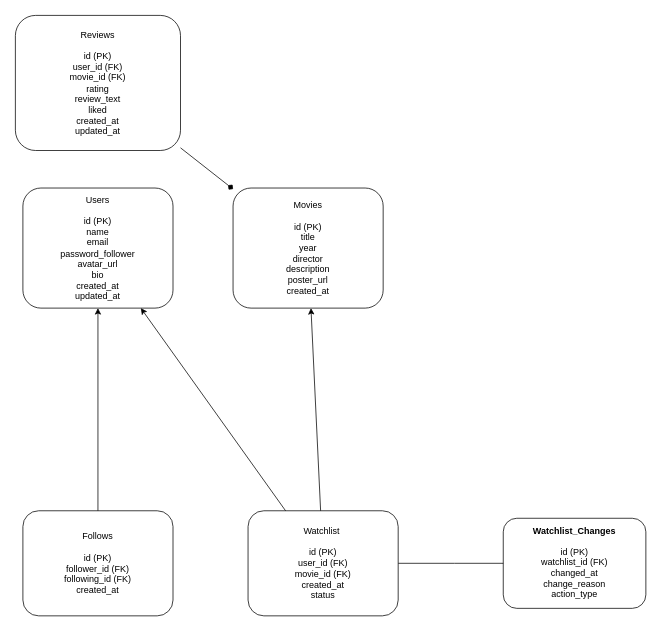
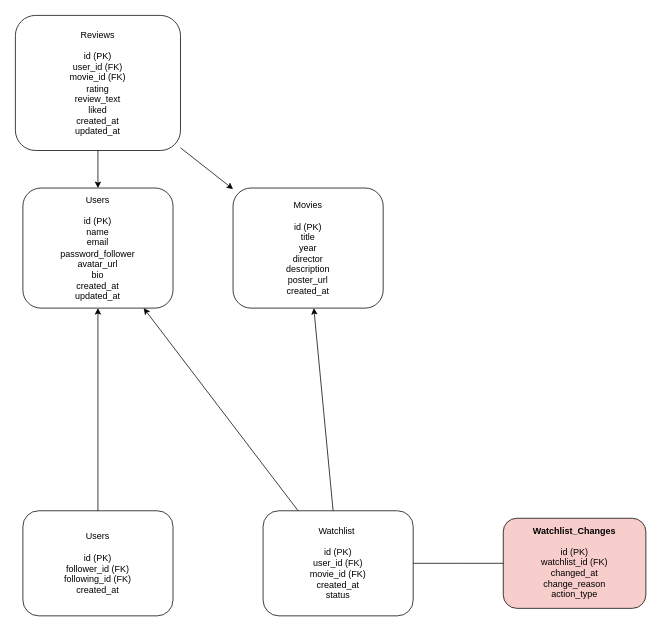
edge "Reviews id (PK) user_id (FK) movie_id (FK) rating review_text liked created_at updated_at" -> "Users id (PK) name email password_follower avatar_url bio created_at updated_at": added
edge "Reviews id (PK) user_id (FK) movie_id (FK) rating review_text liked created_at updated_at" -> "Movies id (PK) title year director description poster_url created_at": arrowhead diamond -> classic
node "Follows id (PK) follower_id (FK) following_id (FK) created_at": label "Follows id (PK) follower_id (FK) following_id (FK) created_at" -> "Users id (PK) follower_id (FK) following_id (FK) created_at"
node "Watchlist id (PK) user_id (FK) movie_id (FK) created_at status": moved (323, 563) -> (338, 563)
node "Watchlist_Changes id (PK) watchlist_id (FK) changed_at change_reason action_type": fillcolor #ffffff -> #f8cecc
